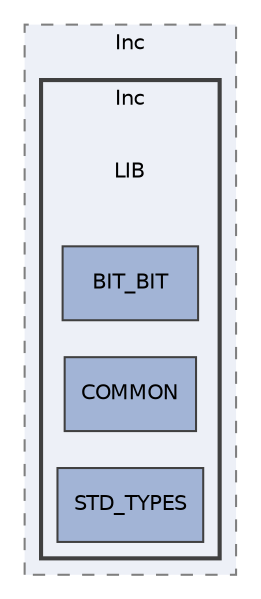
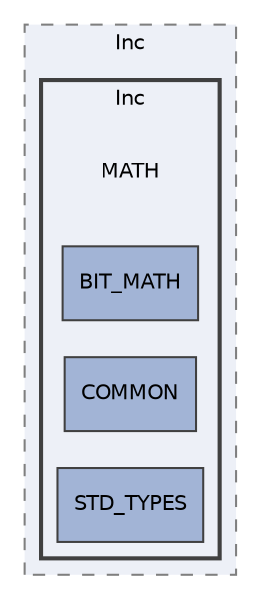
node "LIB": label "LIB" -> "MATH"
node "BIT_BIT": label "BIT_BIT" -> "BIT_MATH"
